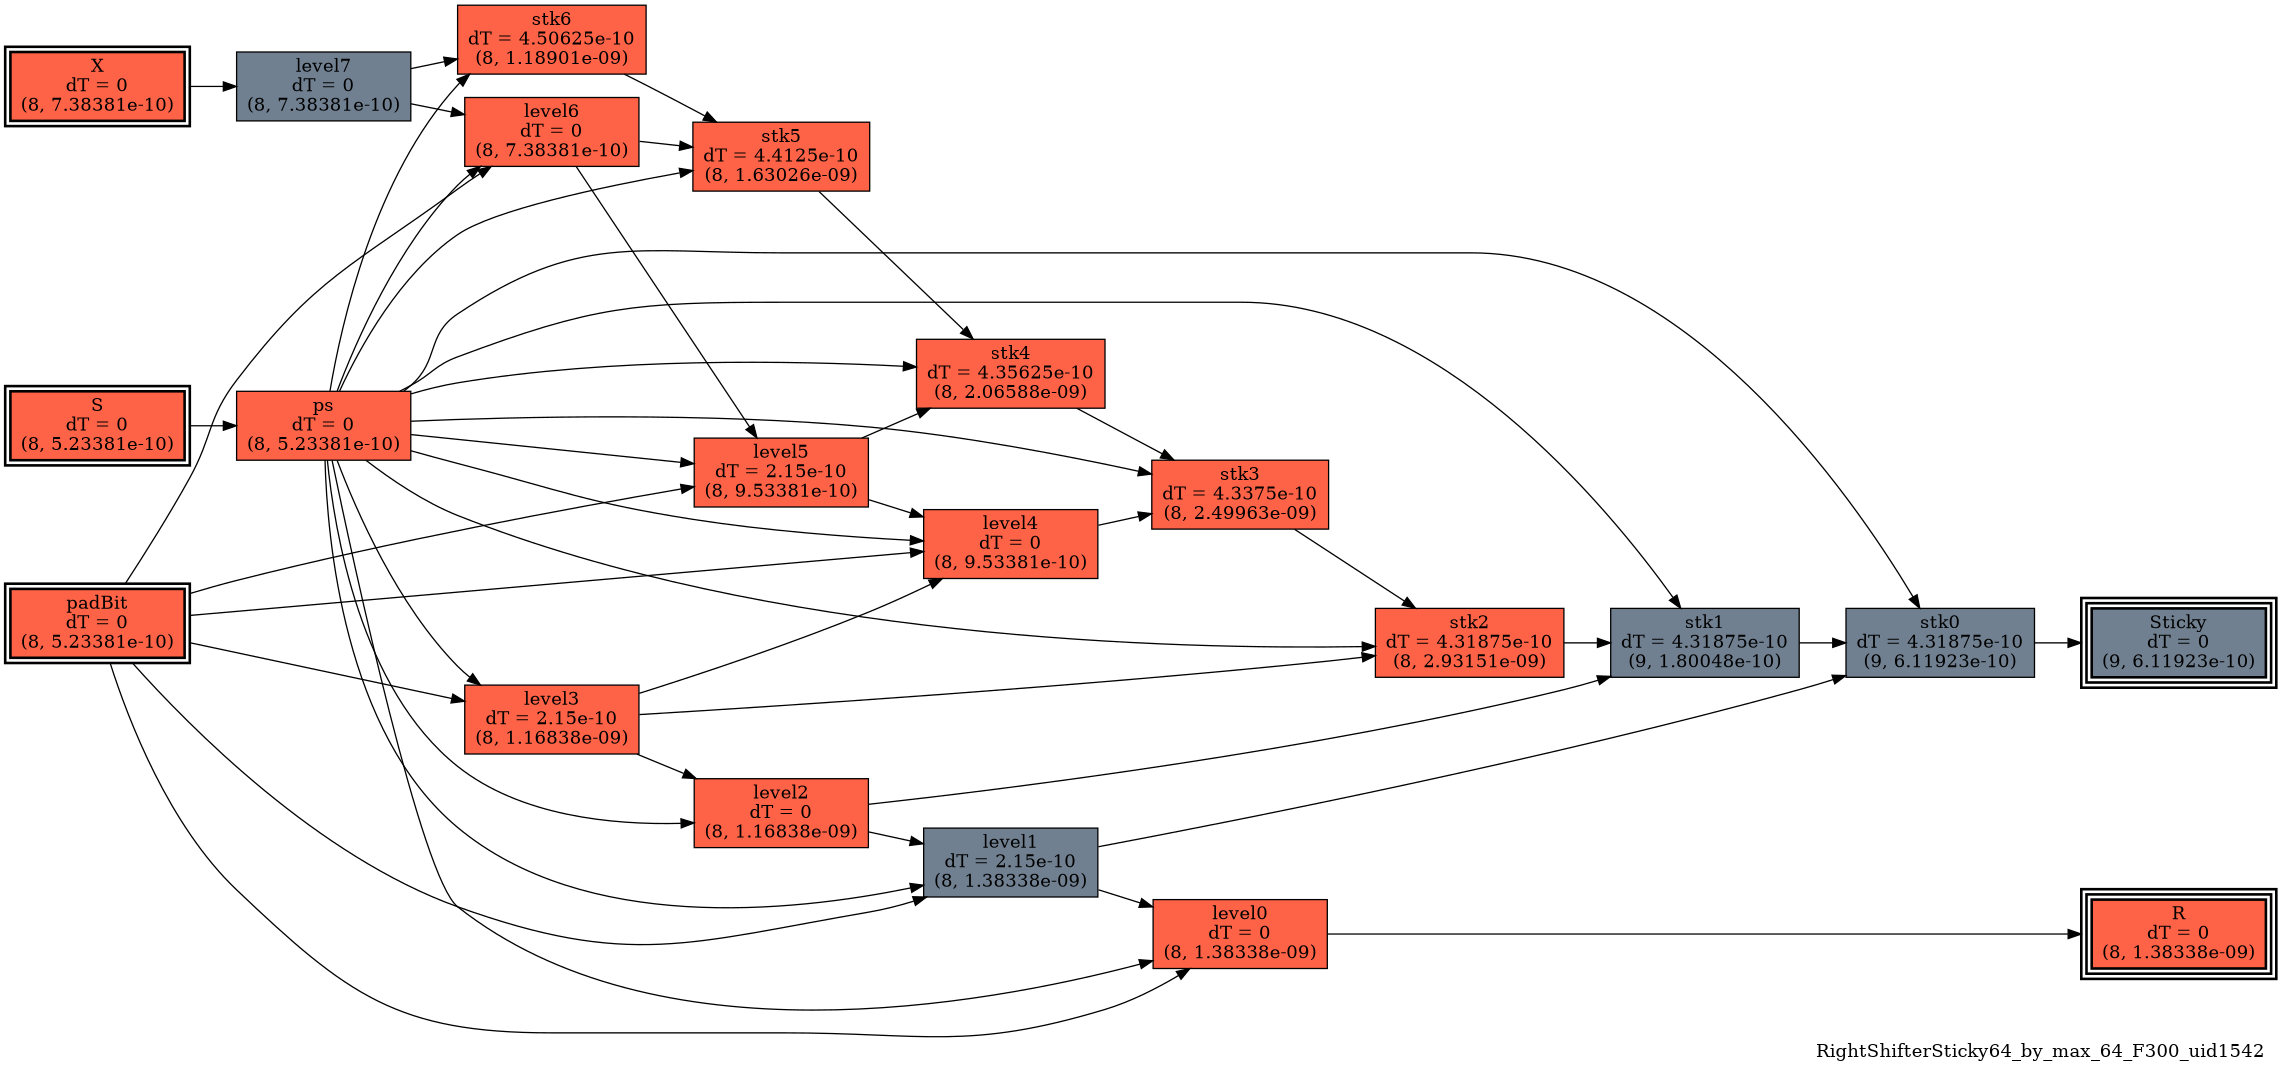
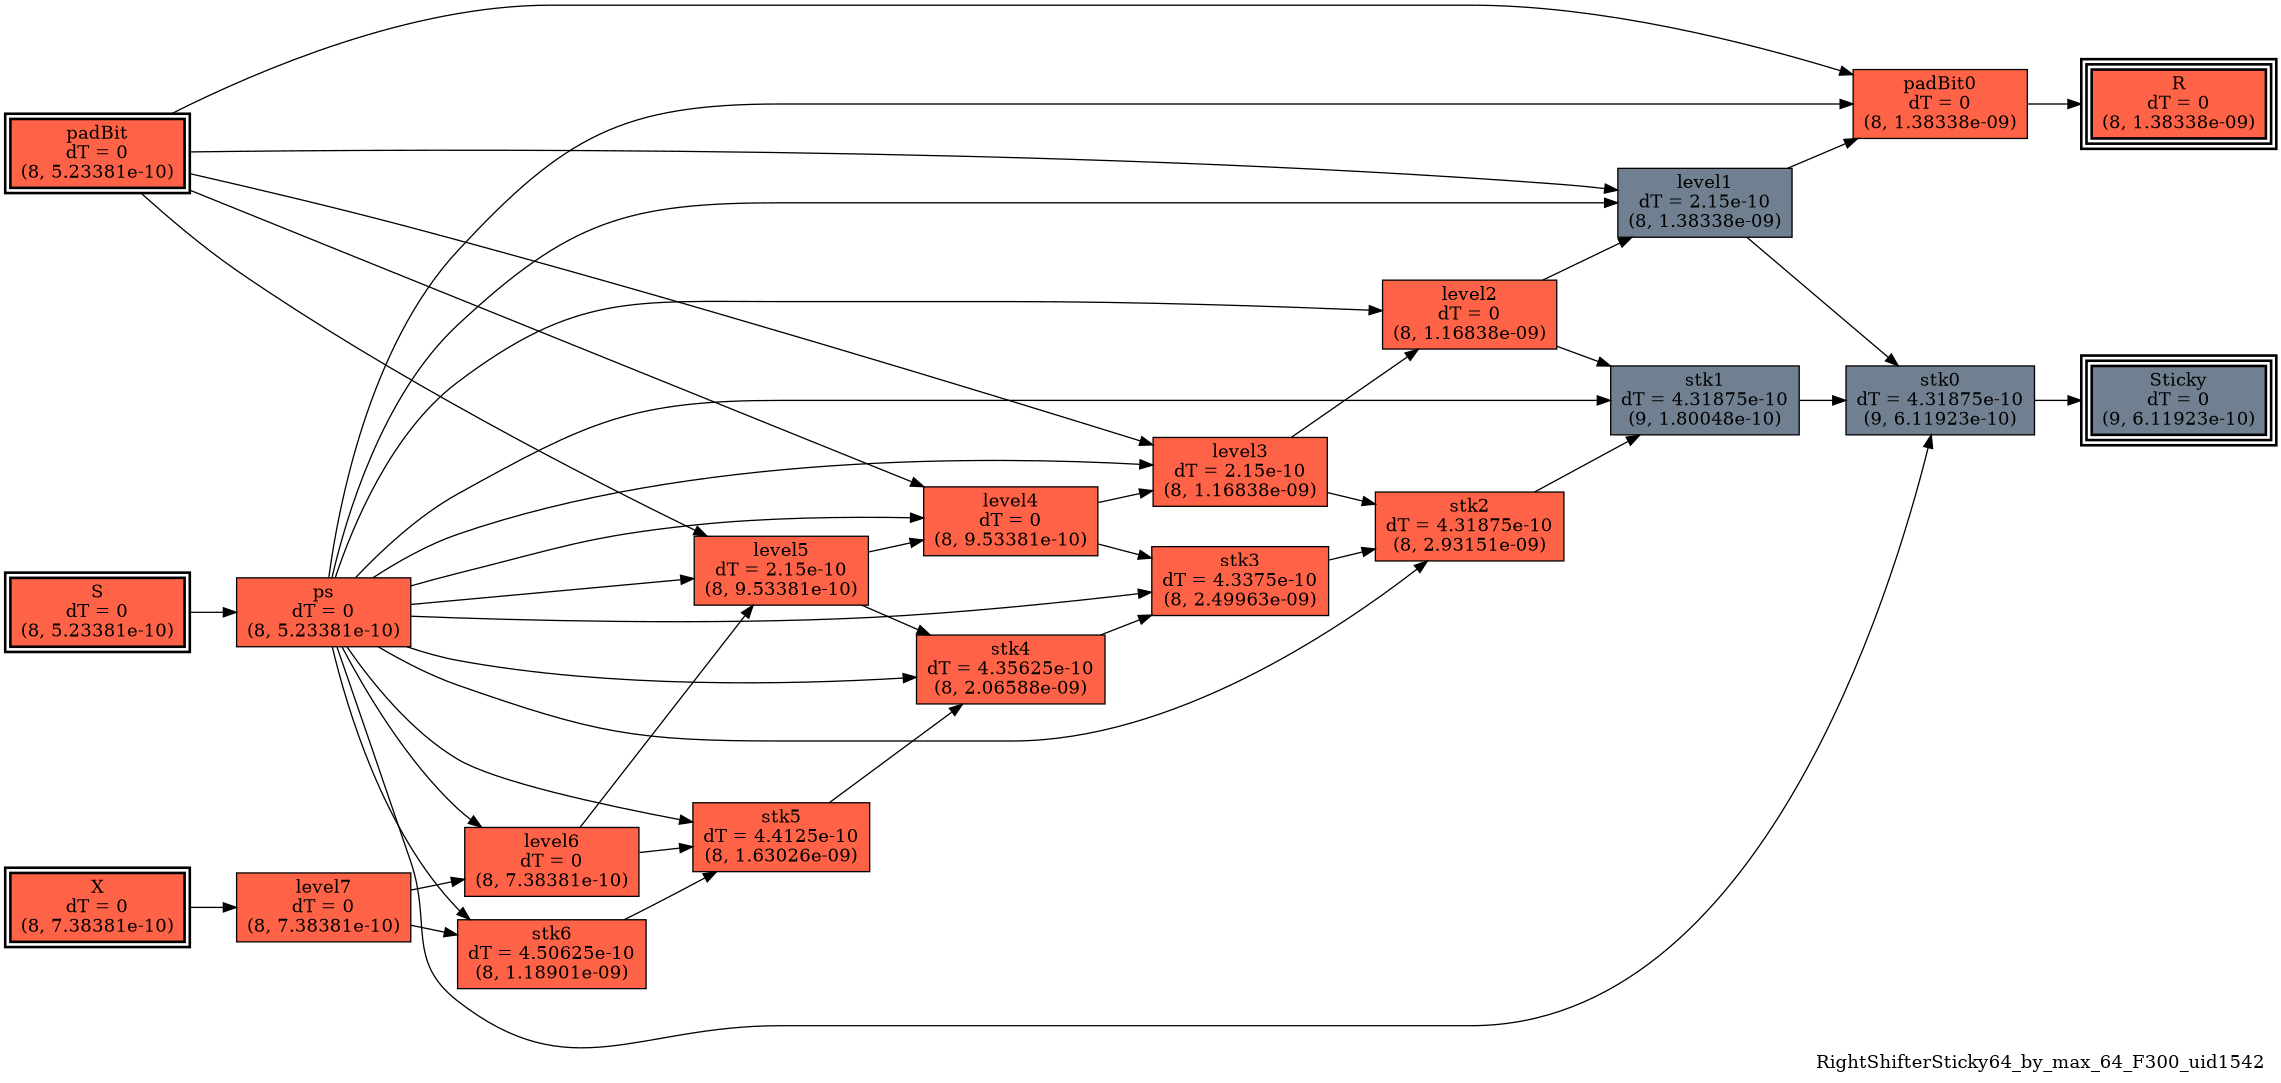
node "level7 dT = 0 (8, 7.38381e-10)": fillcolor slategray -> tomato
edge "padBit dT = 0 (8, 5.23381e-10)" -> "level6 dT = 0 (8, 7.38381e-10)": removed
edge "level3 dT = 2.15e-10 (8, 1.16838e-09)" -> "level4 dT = 0 (8, 9.53381e-10)": reversed
node "level0 dT = 0 (8, 1.38338e-09)": label "level0 dT = 0 (8, 1.38338e-09)" -> "padBit0 dT = 0 (8, 1.38338e-09)"
